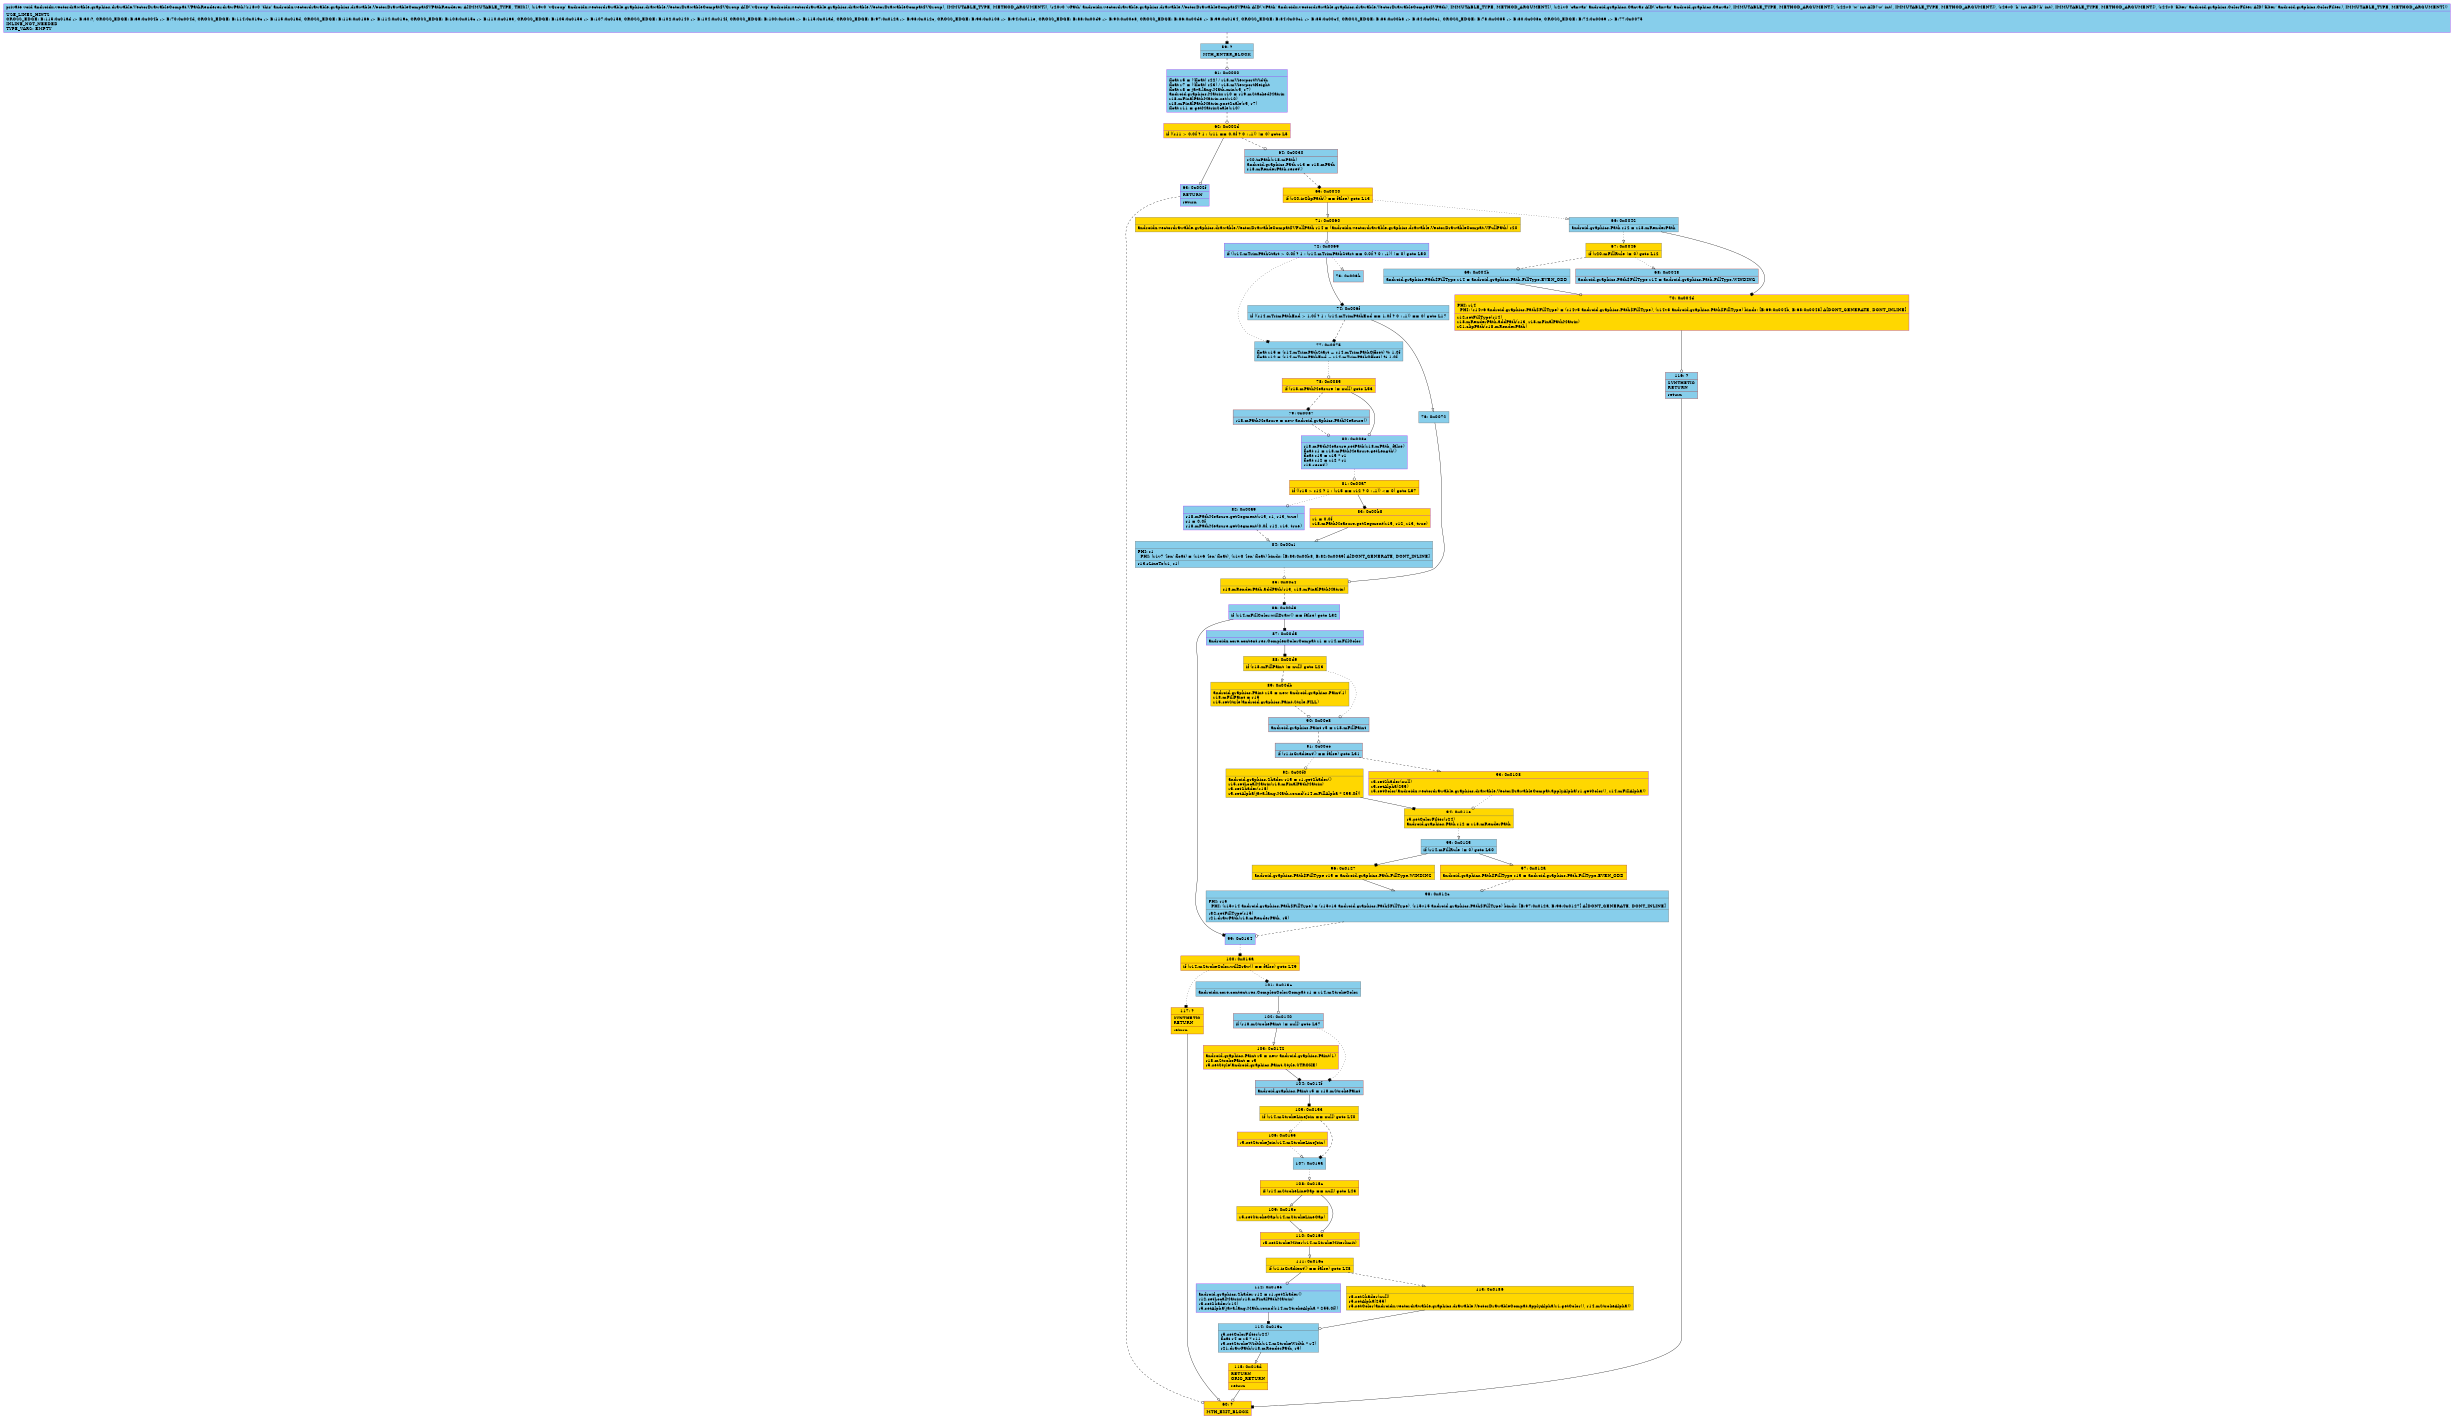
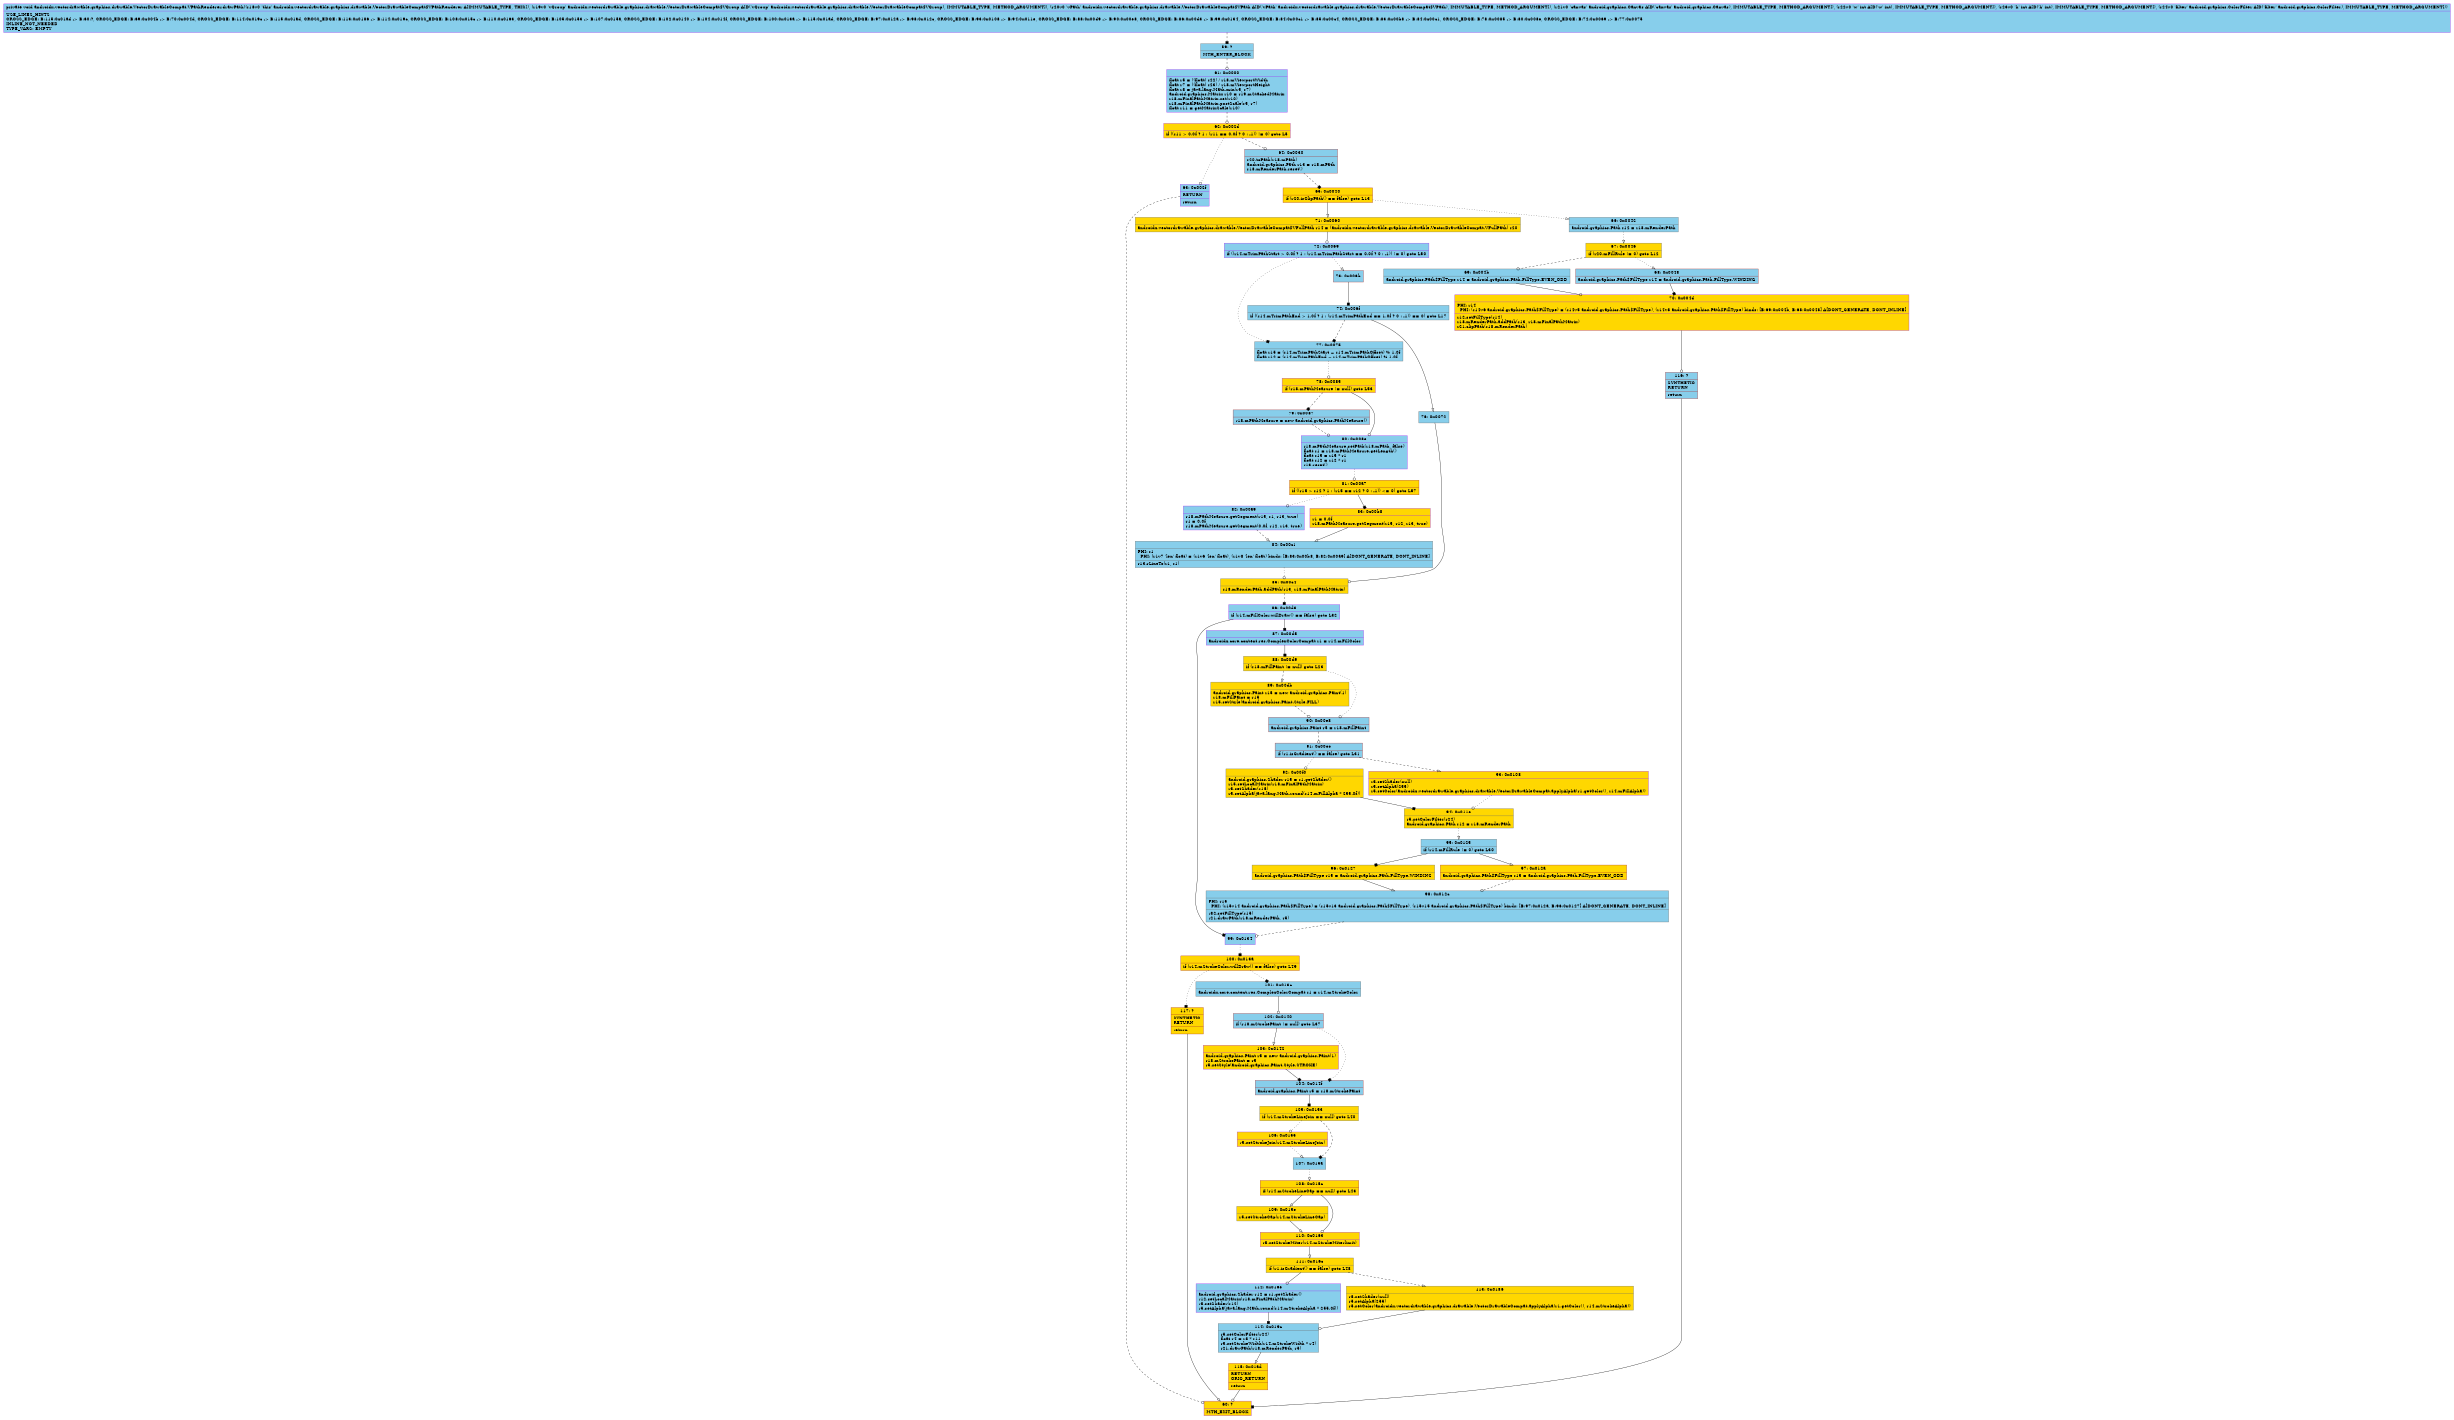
edge "62: 0x002d" -> "63: 0x002f": style solid -> dotted
edge "66: 0x0042" -> "70: 0x004d": now "68: 0x0048" -> "70: 0x004d"
edge "72: 0x0069" -> "74: 0x006f": now "73: 0x006b" -> "74: 0x006f"
